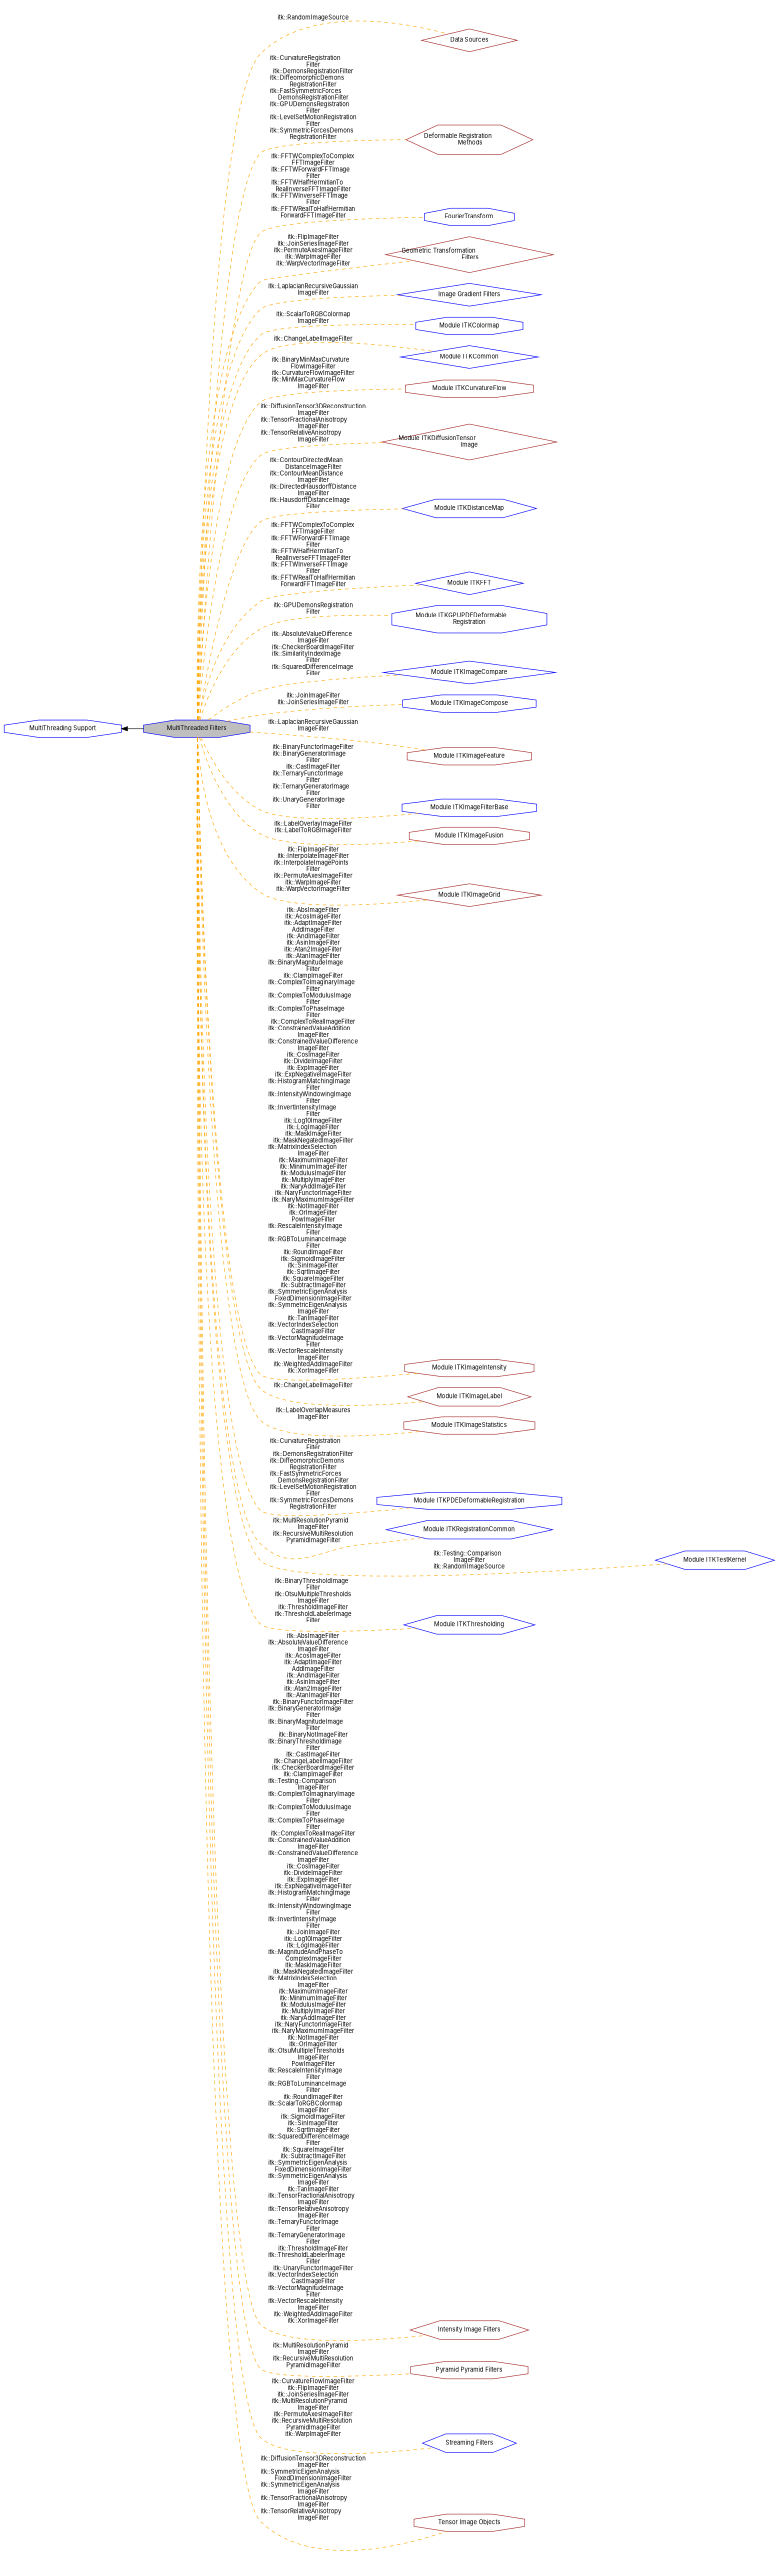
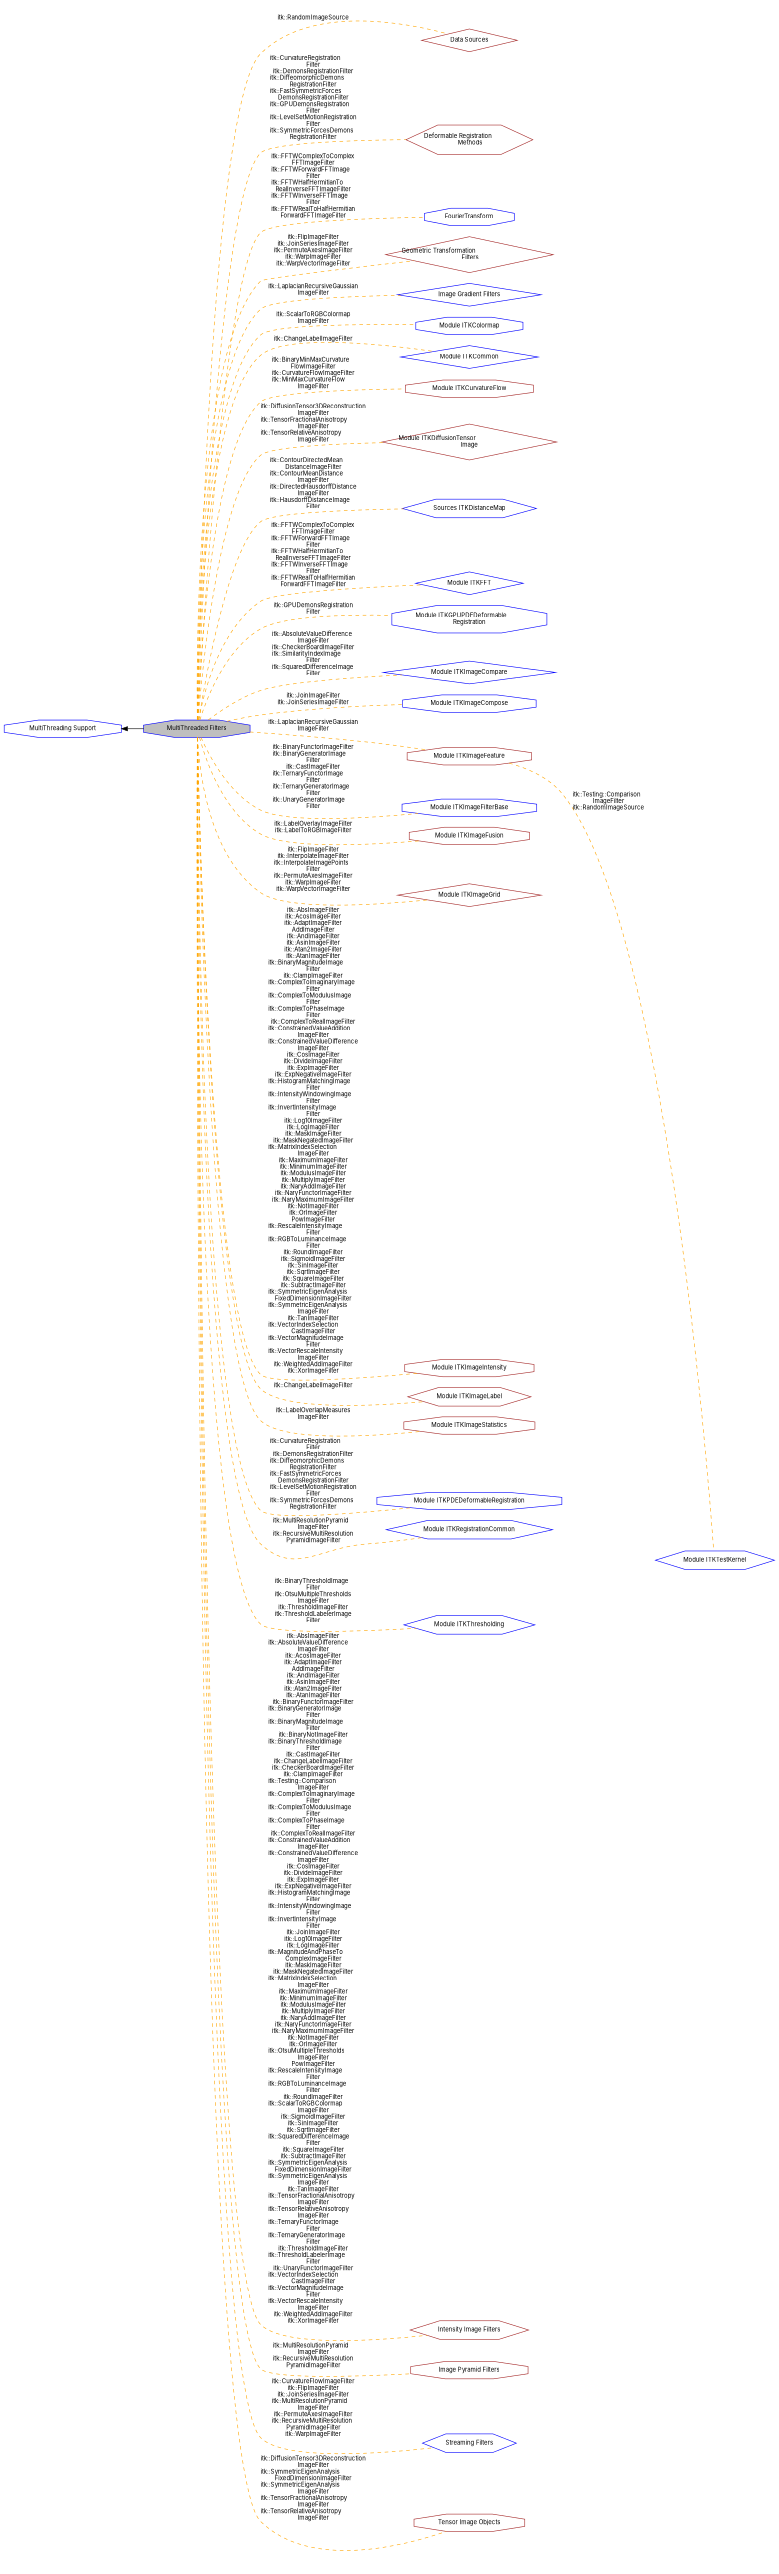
node "Module ITKDistanceMap": label "Module ITKDistanceMap" -> "Sources ITKDistanceMap"
edge "MultiThreaded Filters" -- "Module ITKTestKernel": now "Module ITKImageFeature" -- "Module ITKTestKernel"
node "Pyramid Pyramid Filters": label "Pyramid Pyramid Filters" -> "Image Pyramid Filters"
